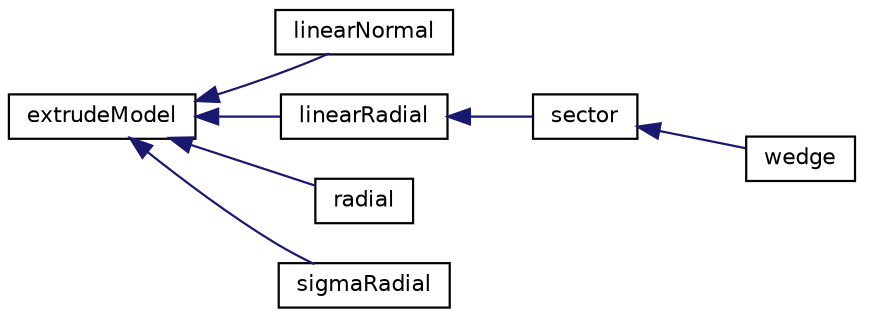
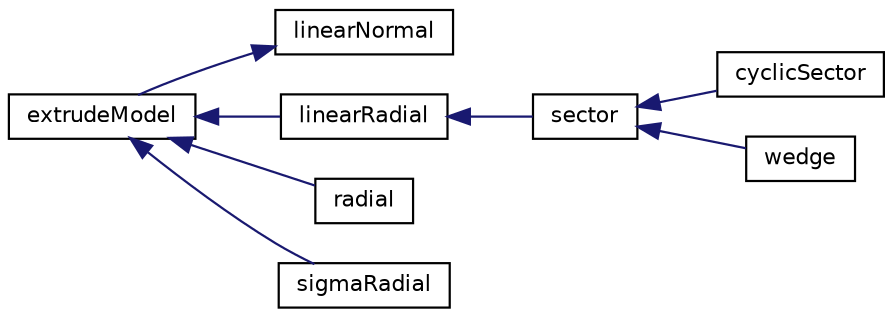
node "cyclicSector": added
edge "linearNormal" -> "extrudeModel": reversed
